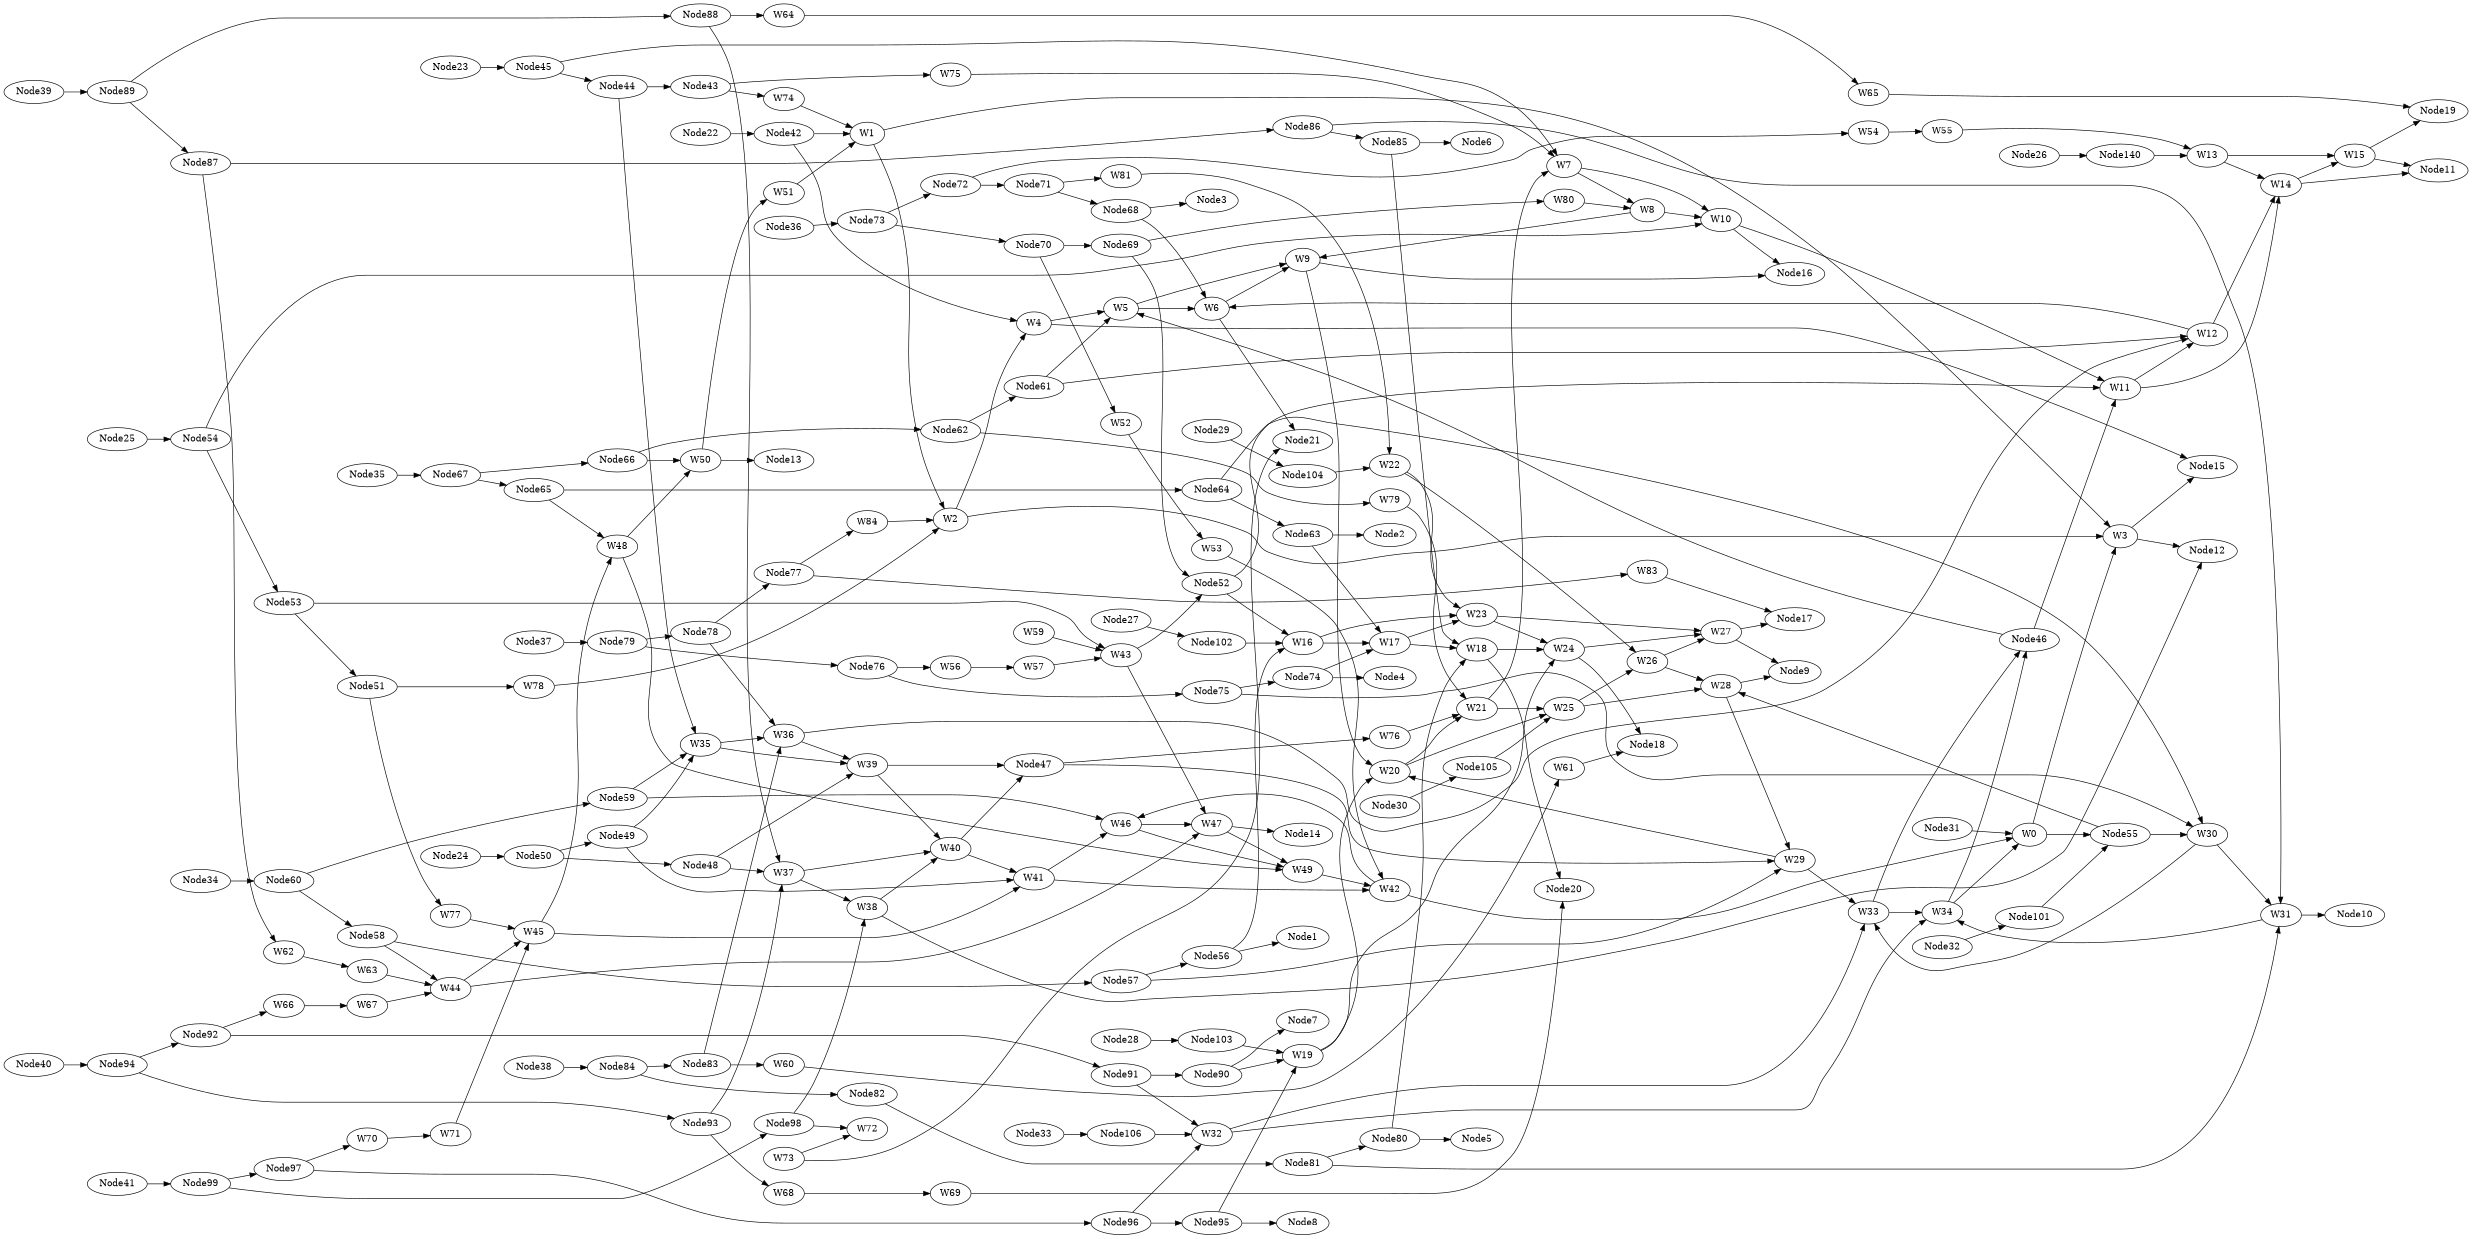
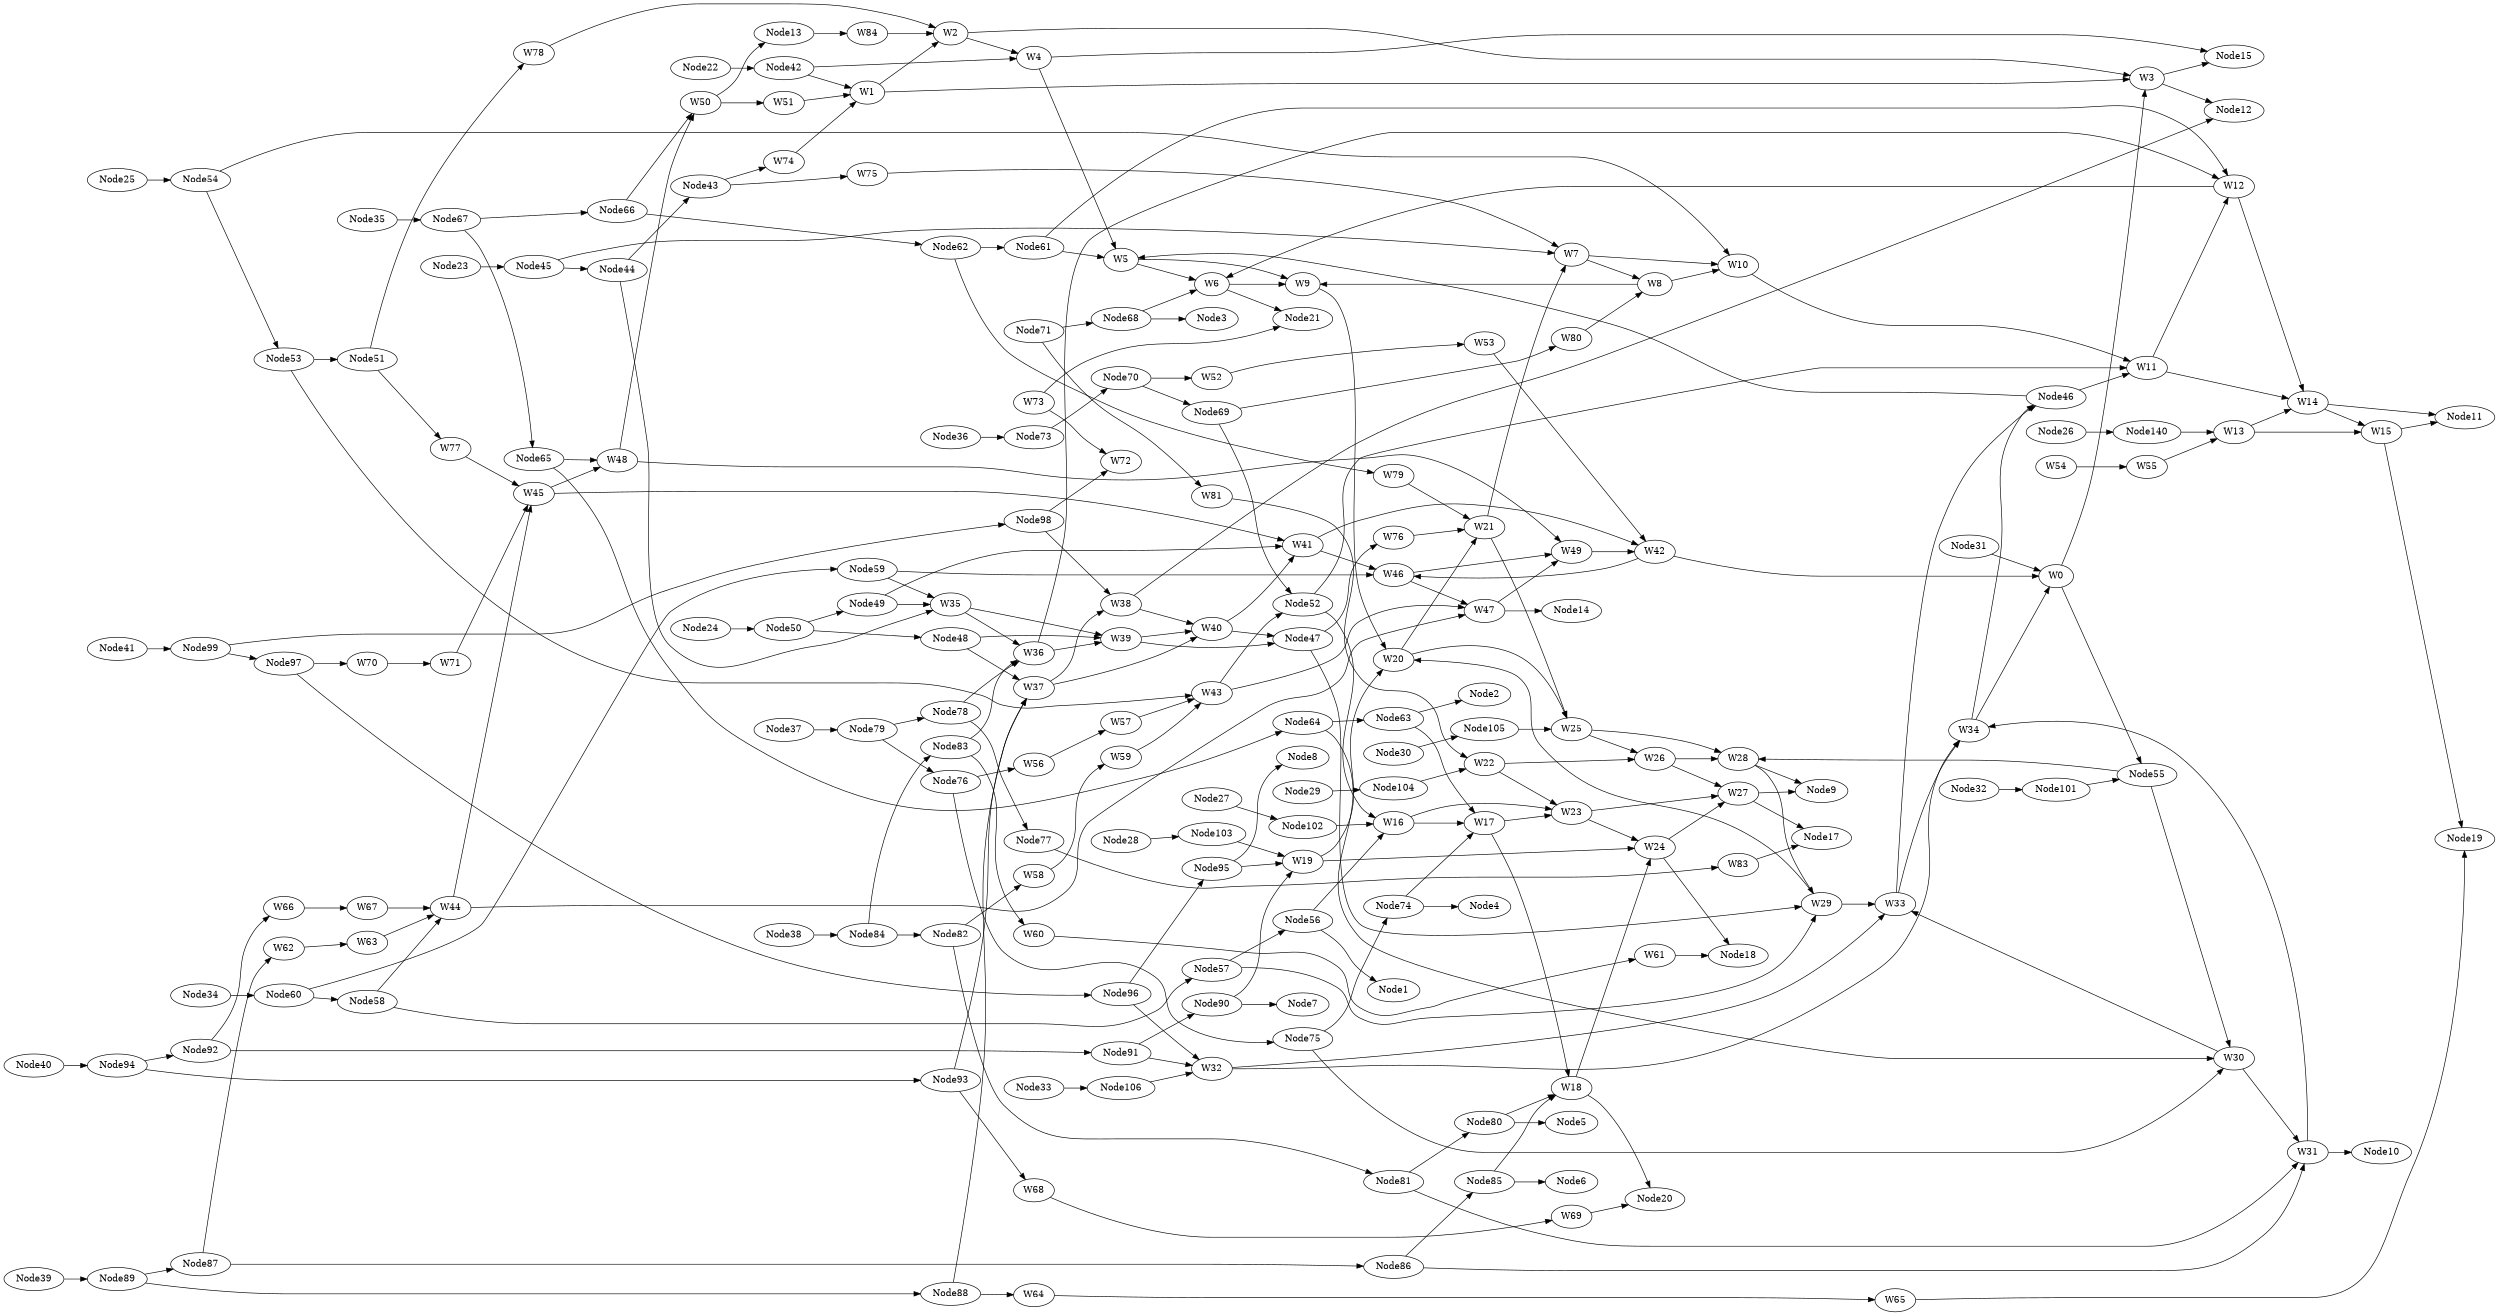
node "Node72": removed
node "Node16": removed
edge "Node77" -> "W84": now "Node13" -> "W84"
node "W58": added
